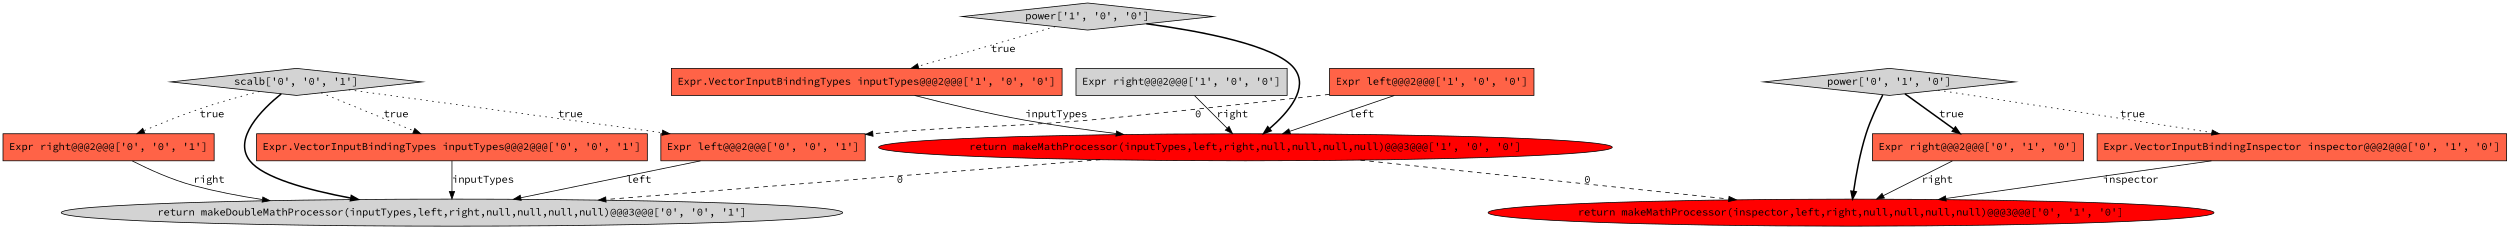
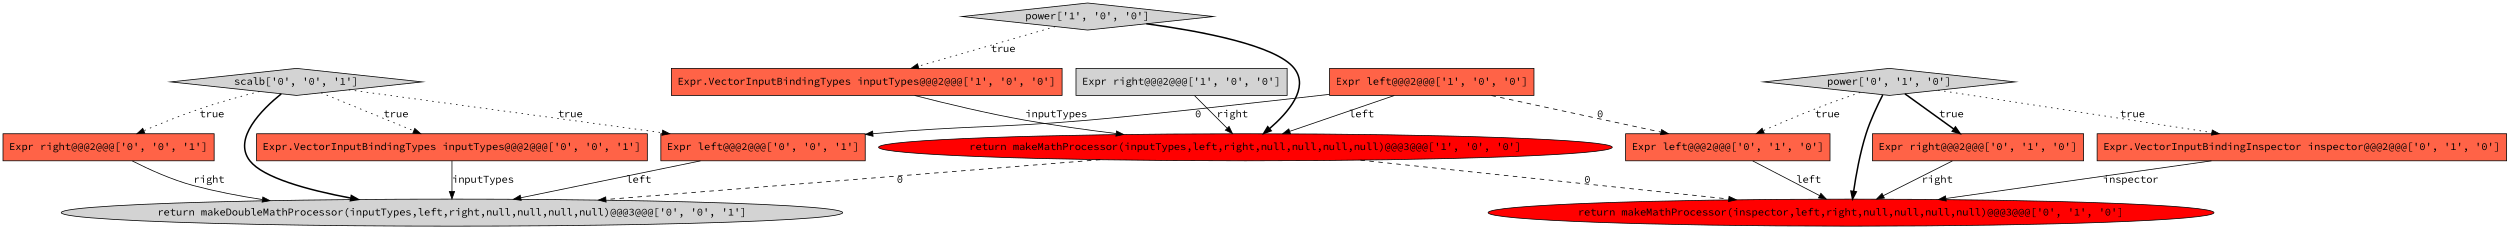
edge "Expr left@@@2@@@['1', '0', '0']" -> "Expr left@@@2@@@['0', '0', '1']": style dashed -> solid
node "Expr left@@@2@@@['0', '1', '0']": added
